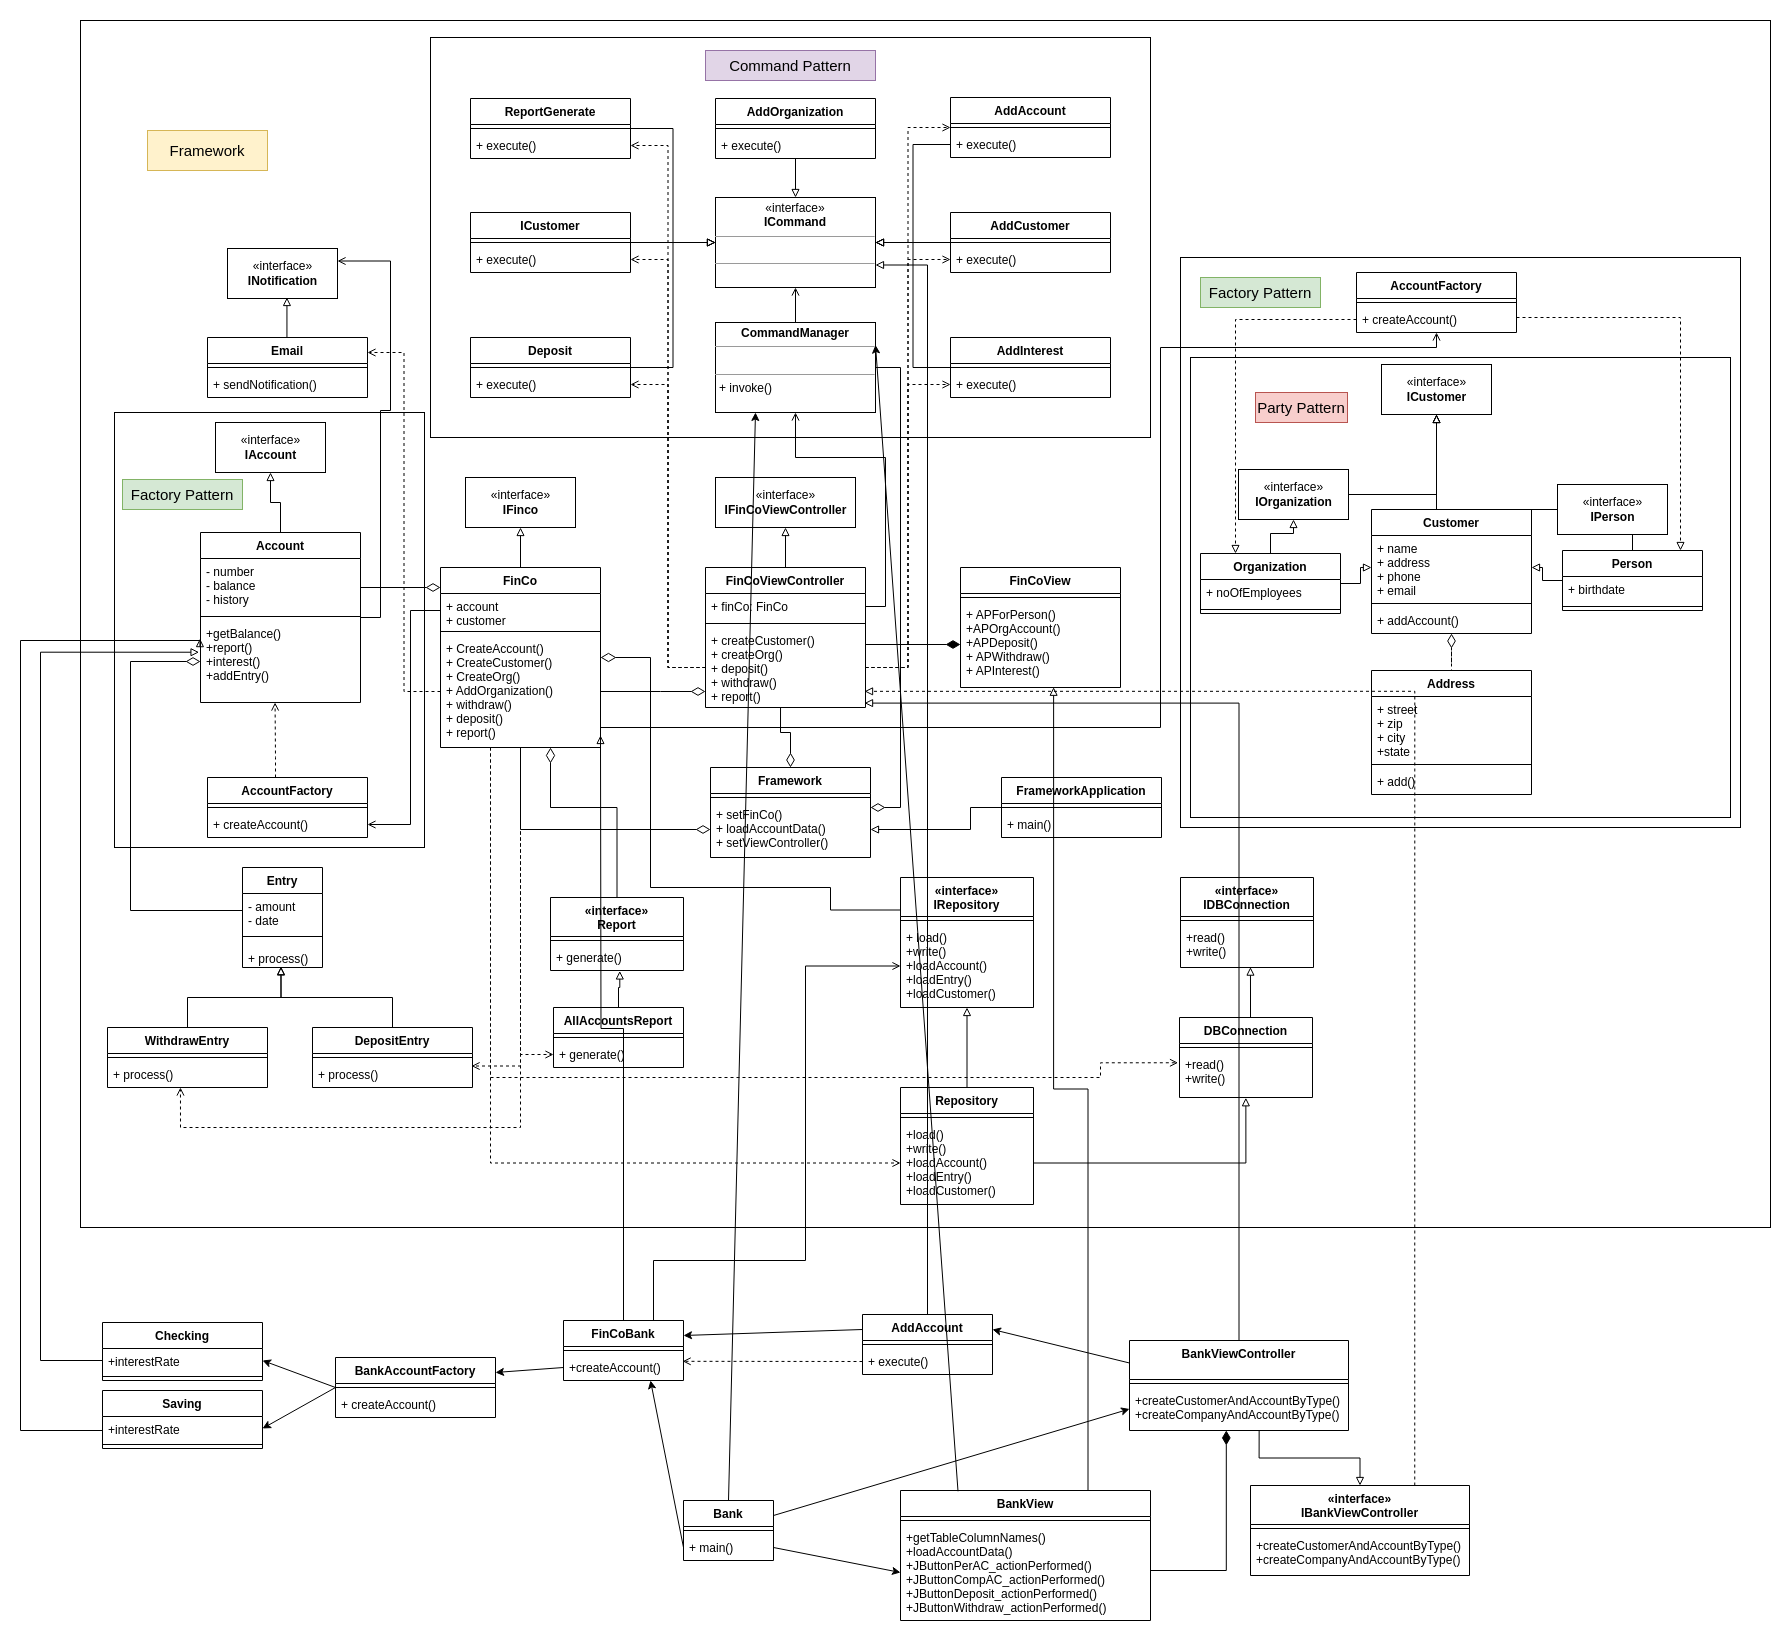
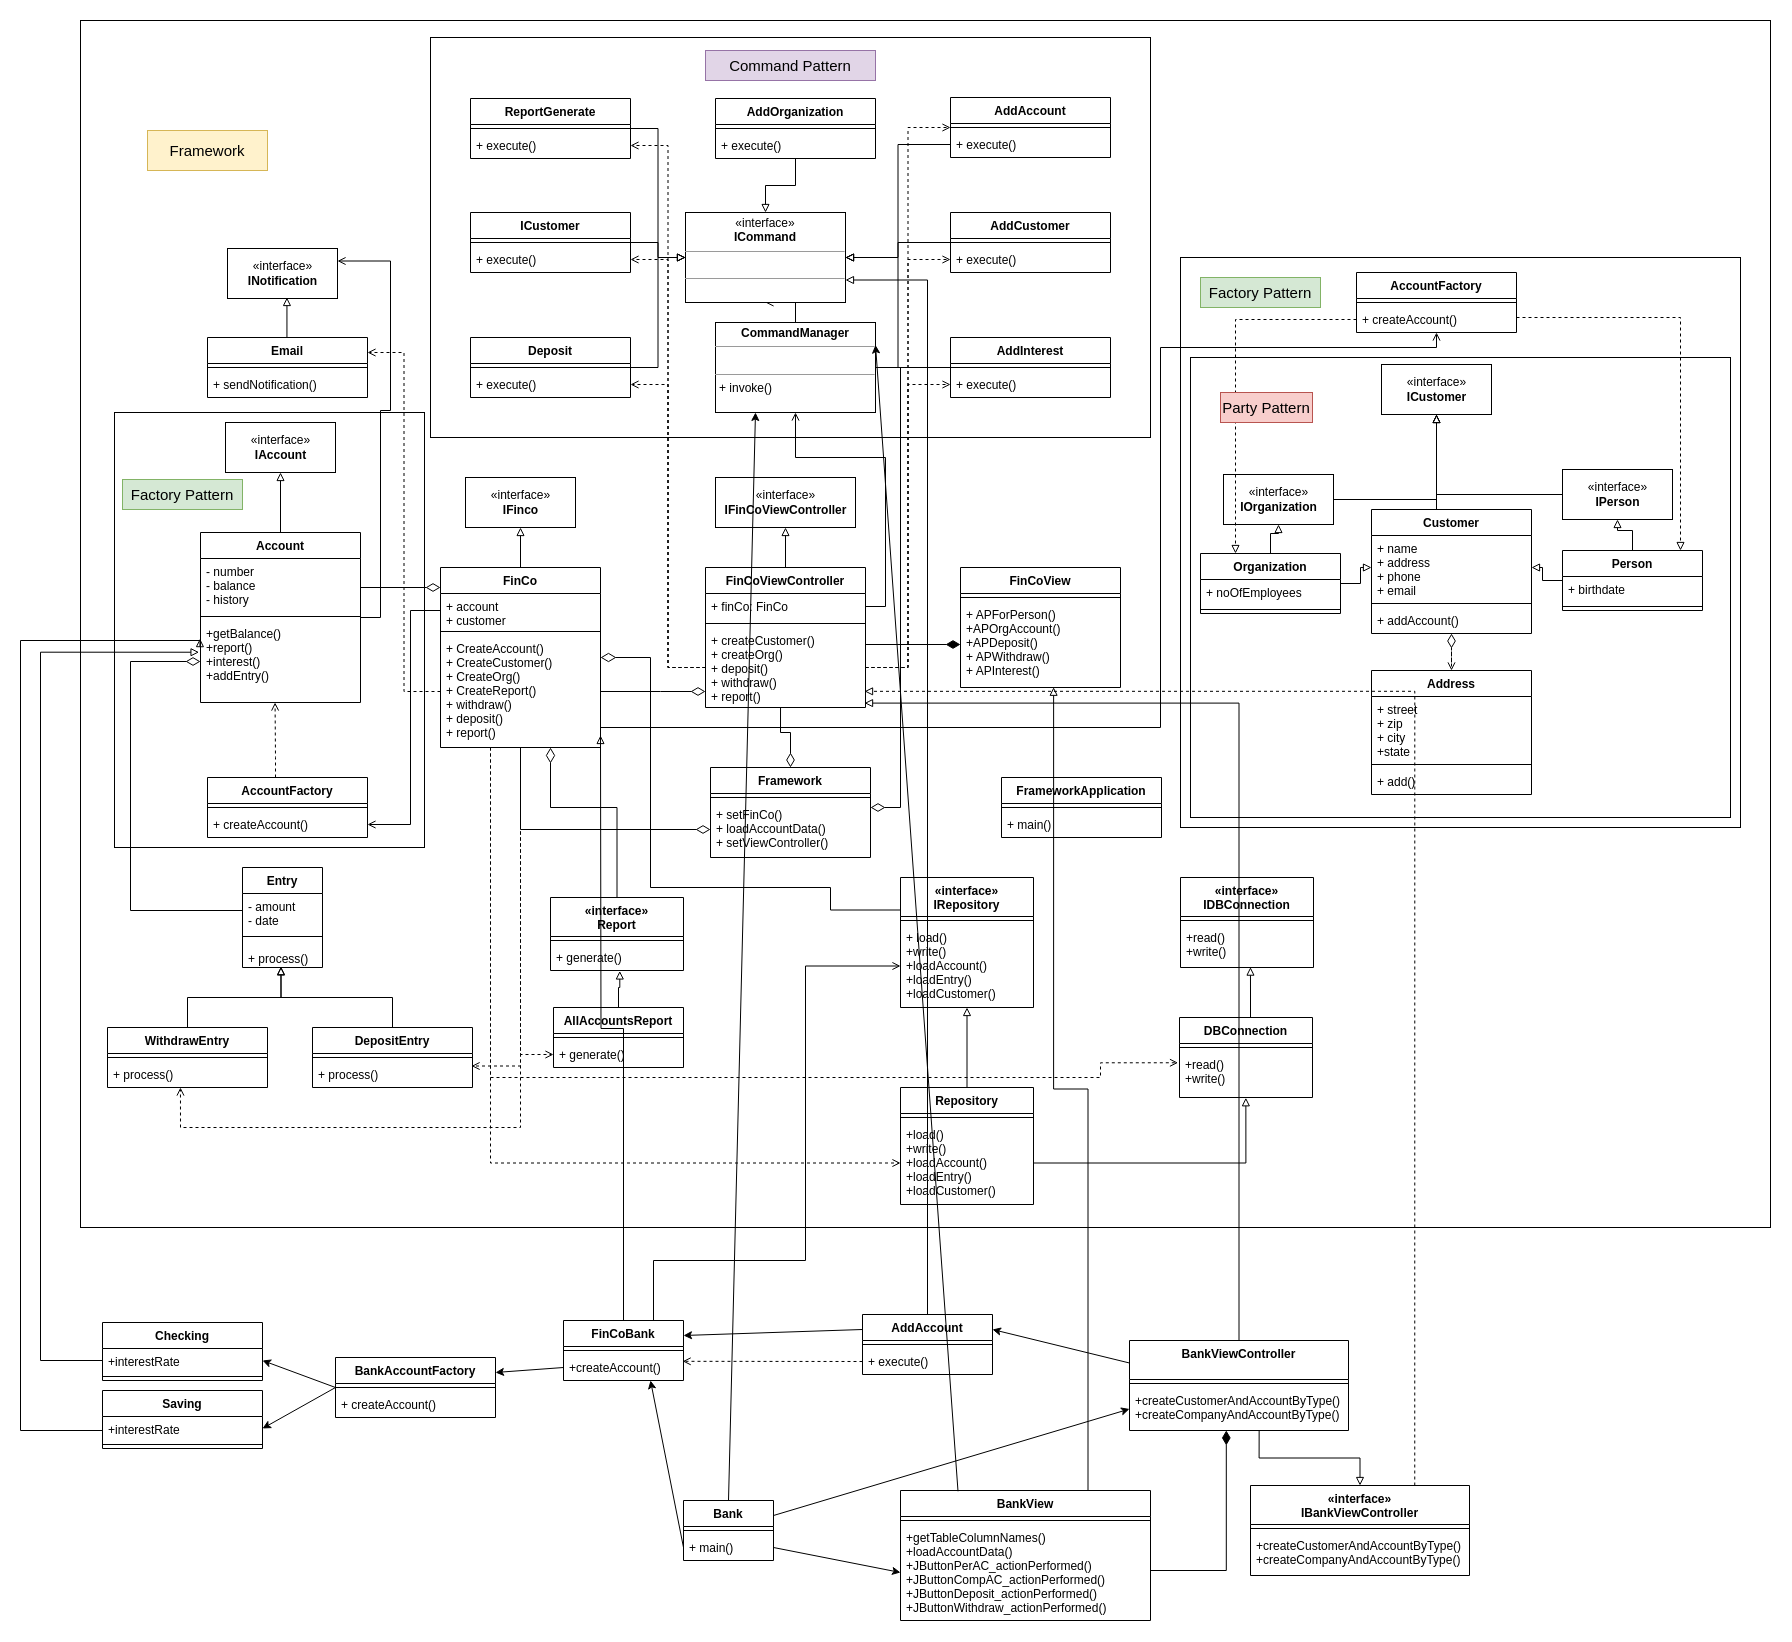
node "«interface» ICommand": moved (796, 243) -> (766, 258)
node "Party Pattern": moved (1302, 408) -> (1267, 408)
node "«interface» IAccount": moved (271, 448) -> (281, 448)
node "«interface» IOrganization": moved (1294, 495) -> (1279, 500)
node "«interface» IPerson": moved (1613, 510) -> (1618, 495)
node "+ CreateAccount() + CreateCustomer() + CreateOrg() + AddOrganization() + withdraw() + deposit() + report()": label "+ CreateAccount() + CreateCustomer() + CreateOrg() + AddOrganization() + withdraw() + deposit() + report()" -> "+ CreateAccount() + CreateCustomer() + CreateOrg() + CreateReport() + withdraw() + deposit() + report()"
edge "Address" -> "Customer": arrowhead none -> open
edge "FrameworkApplication" -> "+ setFinCo() + loadAccountData() + setViewController()": removed
